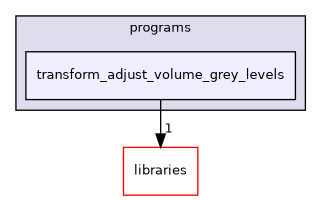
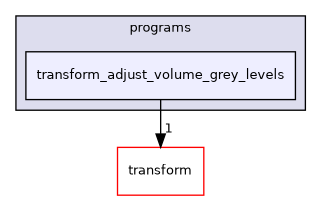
node "libraries": label "libraries" -> "transform"
